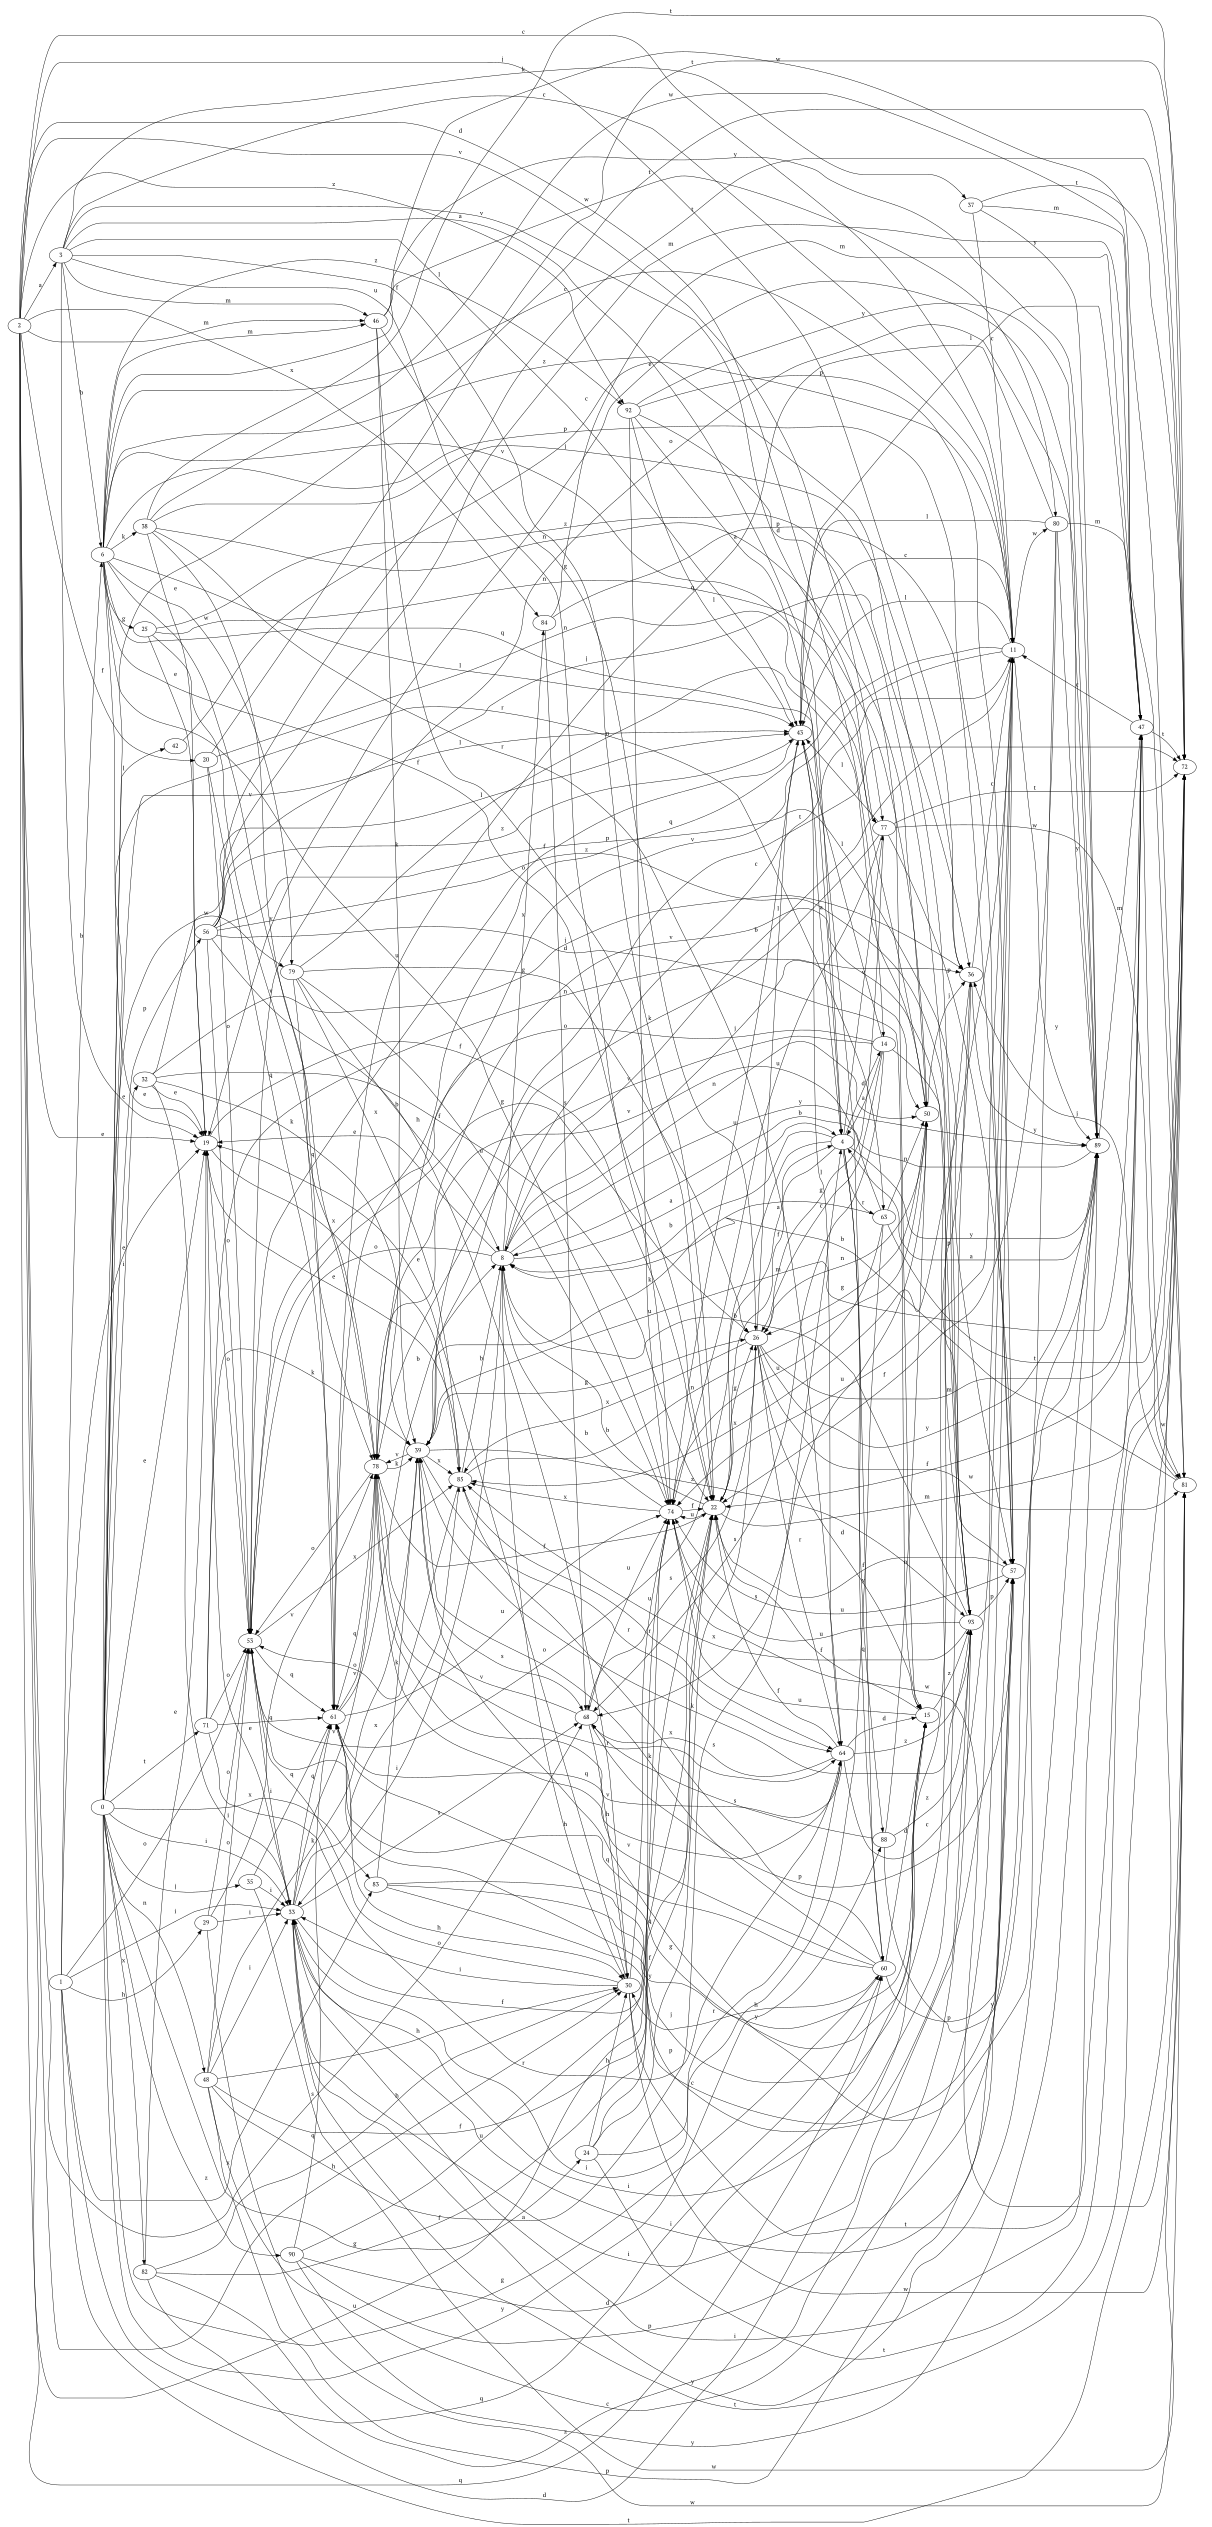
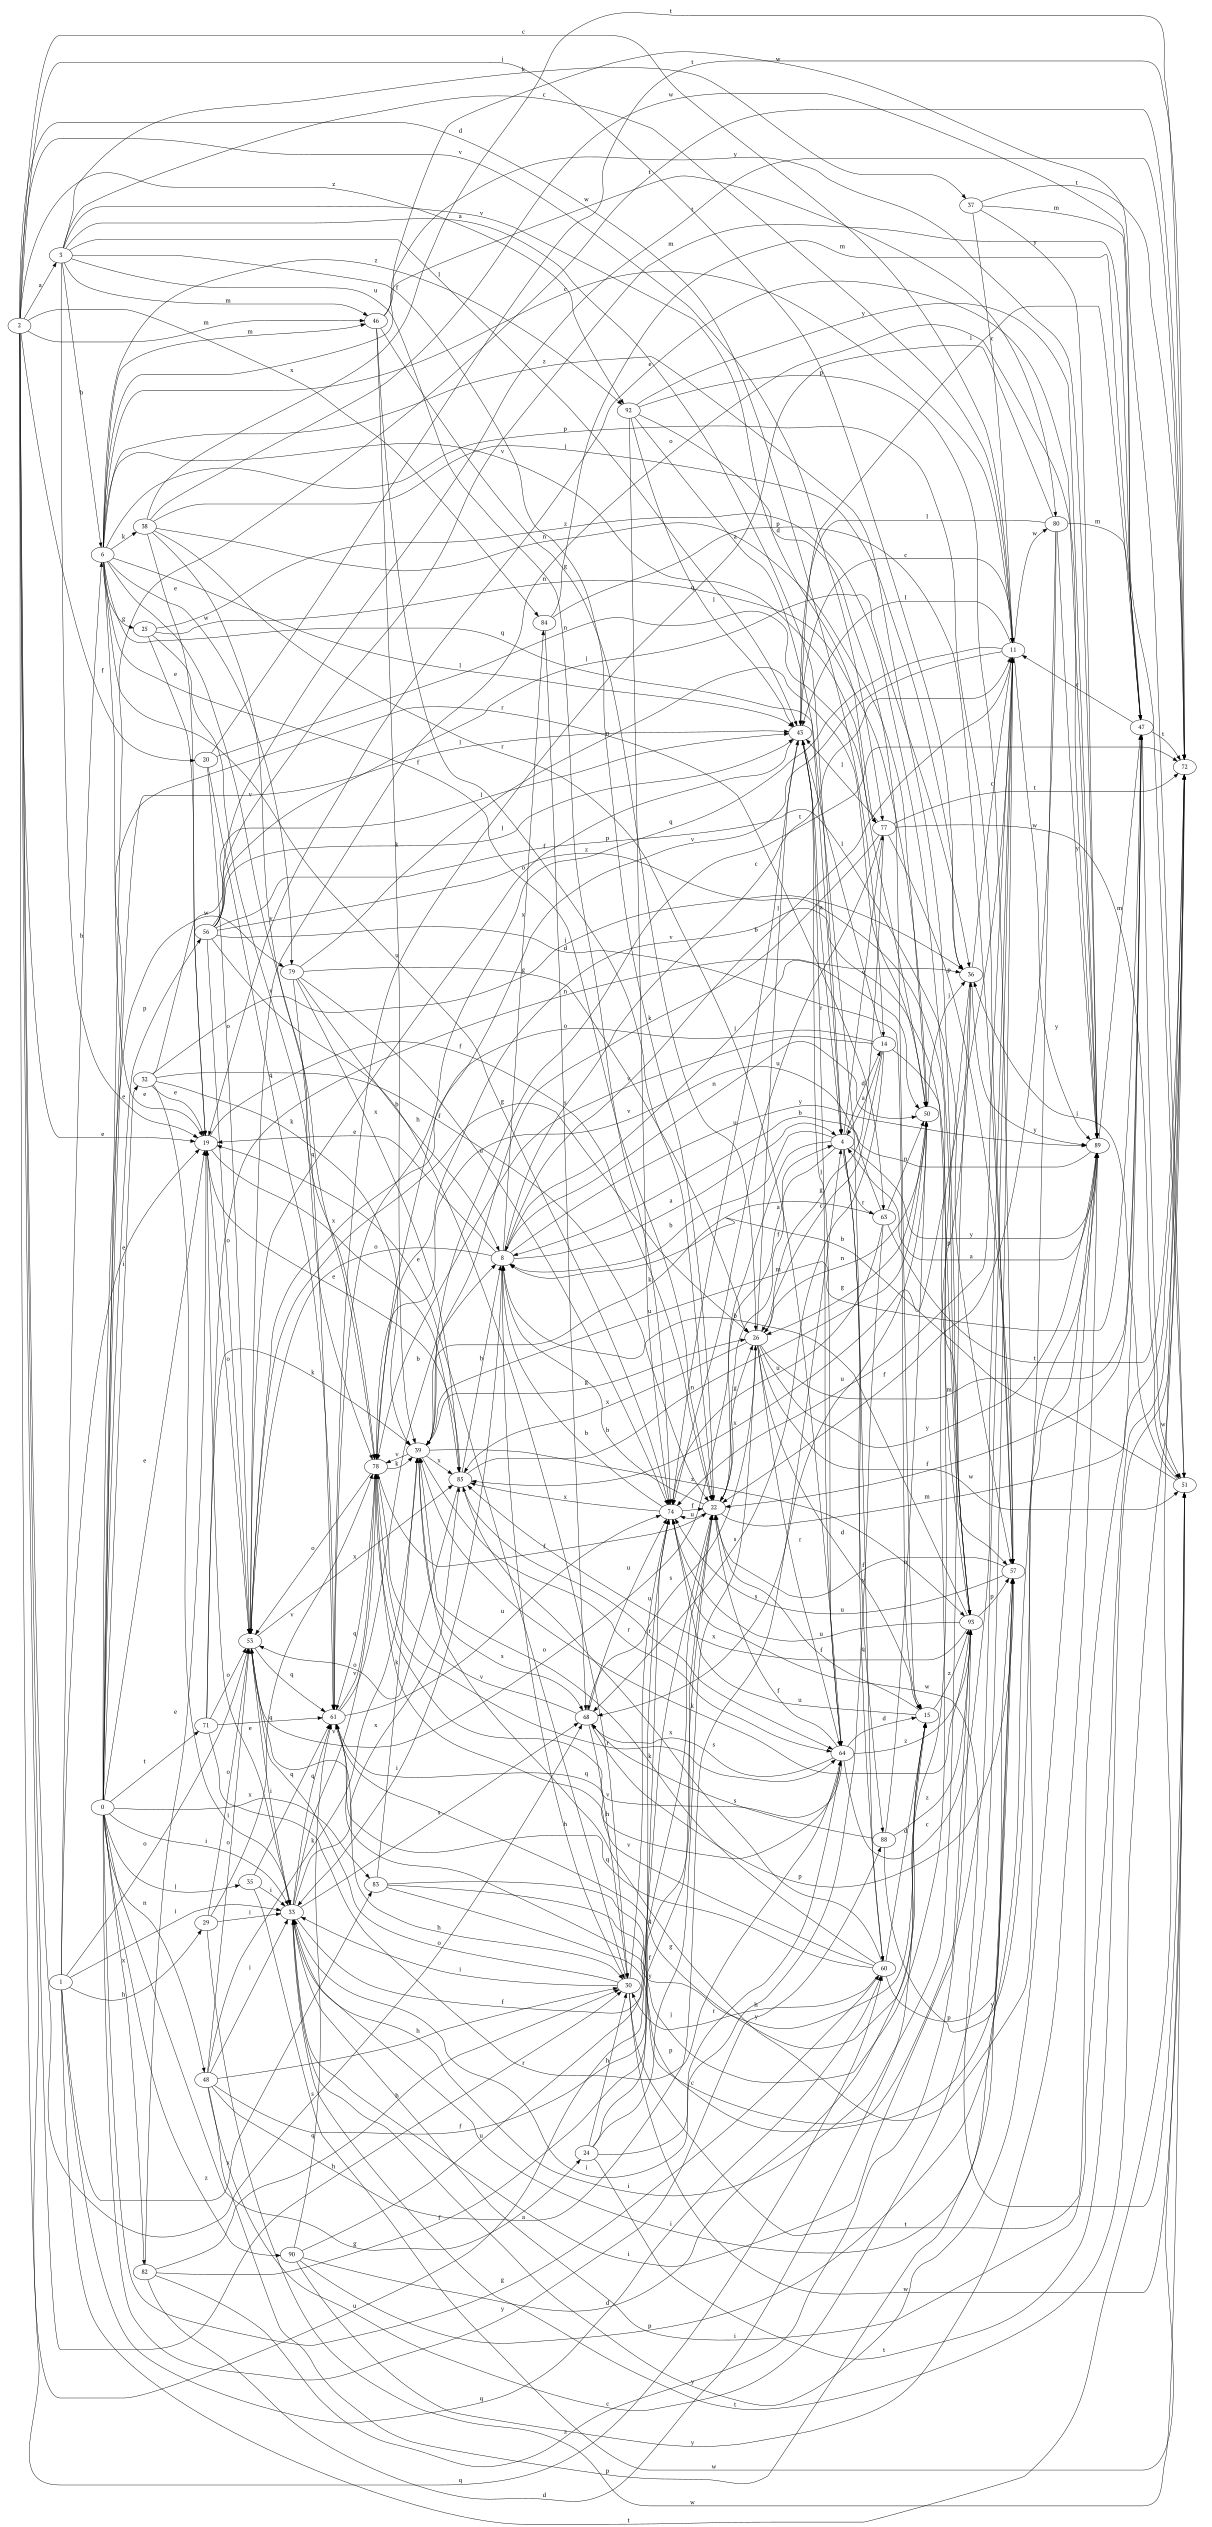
node "42": removed
edge "56" -> "43": label "z" -> "l"
edge "43" -> "64": added, label "r"
node "81": label "81" -> "51"
